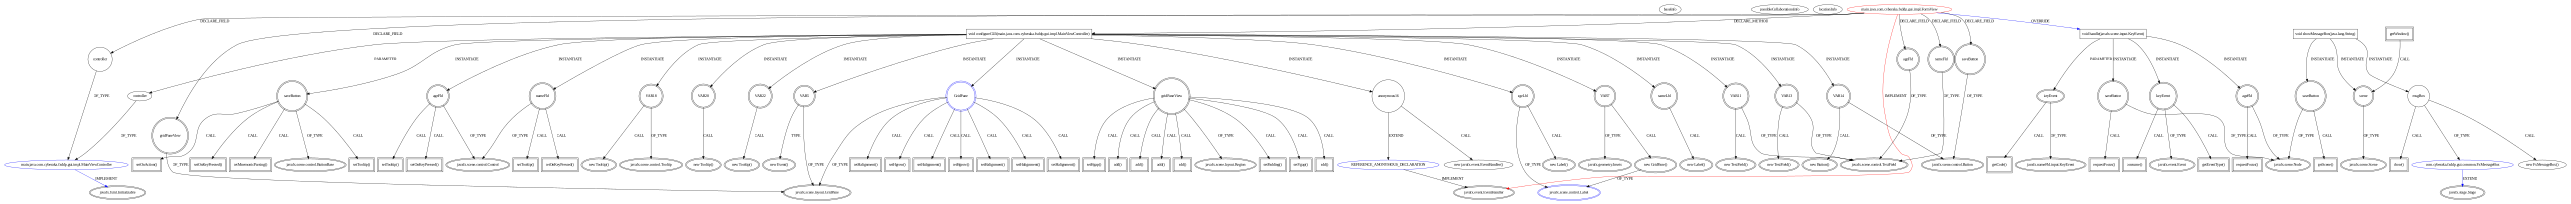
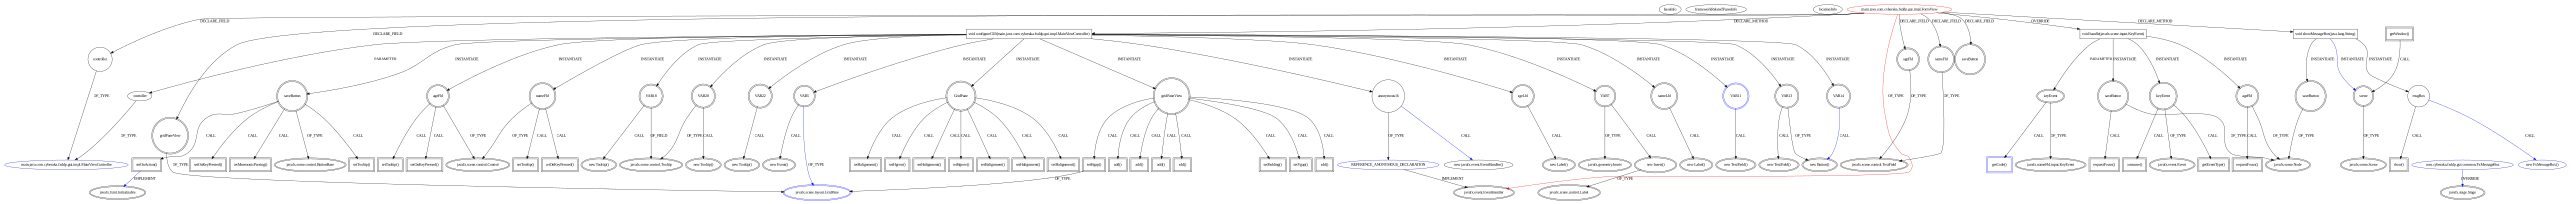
node "frameworkRelatedTypesInfo": added
node "possibleCollaborationsInfo": removed
edge "main.java.com.cyberaka.fxddp.gui.impl.FormView" -> "void handle(javafx.scene.input.KeyEvent)": color blue -> black
edge "main.java.com.cyberaka.fxddp.gui.impl.FormView" -> "void showMessageBox(java.lang.String)": added, label "DECLARE_METHOD"
edge "void showMessageBox(java.lang.String)" -> "scene": color black -> blue
node "GridPane": color blue -> black
node "VAR11": color black -> blue
edge "main.java.com.cyberaka.fxddp.gui.impl.FormView" -> "javafx.event.EventHandler": label "IMPLEMENT" -> "OF_TYPE"
edge "GridPane" -> "javafx.scene.layout.GridPane": now "setHgap()" -> "javafx.scene.layout.GridPane"
edge "msgBox" -> "new FxMessageBox()": color black -> blue
edge "VAR20" -> "javafx.scene.control.Tooltip": added, label "OF_TYPE"
edge "anonymous16" -> "new javafx.event.EventHandler()": color black -> blue
edge "msgBox" -> "com.cyberaka.fxddp.gui.common.FxMessageBox": removed, label "OF_TYPE"
edge "VAR14" -> "new Button()": color black -> blue
edge "VAR18" -> "javafx.scene.control.Tooltip": label "OF_TYPE" -> "OF_FIELD"
edge "VAR5" -> "new Event()": label "TYPE" -> "CALL"
edge "anonymous16" -> "REFERENCE_ANONYMOUS_DECLARATION": label "EXTEND" -> "OF_TYPE"
edge "VAR13" -> "javafx.scene.control.TextField": now "VAR13" -> "new Button()"
edge "VAR5" -> "javafx.scene.layout.GridPane": color black -> blue
edge "ageLbl" -> "javafx.scene.control.Label": removed, label "OF_TYPE"
edge "VAR11" -> "javafx.scene.control.TextField": removed, label "OF_TYPE"
node "javafx.scene.layout.Region": removed
node "new GridPane()": label "new GridPane()" -> "new Insets()"
node "javafx.scene.control.Button": removed
node "getCode()": color black -> blue
node "getScene()": removed
node "new FxMessageBox()": color black -> blue
edge "main.java.com.cyberaka.fxddp.gui.impl.MainViewController" -> "javafx.fxml.Initializable": now "setOnAction()" -> "javafx.fxml.Initializable"
edge "com.cyberaka.fxddp.gui.common.FxMessageBox" -> "javafx.stage.Stage": label "EXTEND" -> "OVERRIDE"
node "javafx.scene.layout.GridPane": color black -> blue
node "javafx.scene.control.Label": color blue -> black
